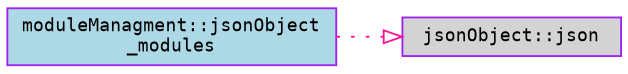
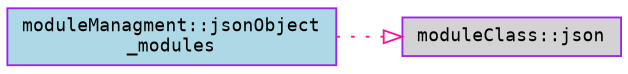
node "jsonObject::json": label "jsonObject::json" -> "moduleClass::json"
